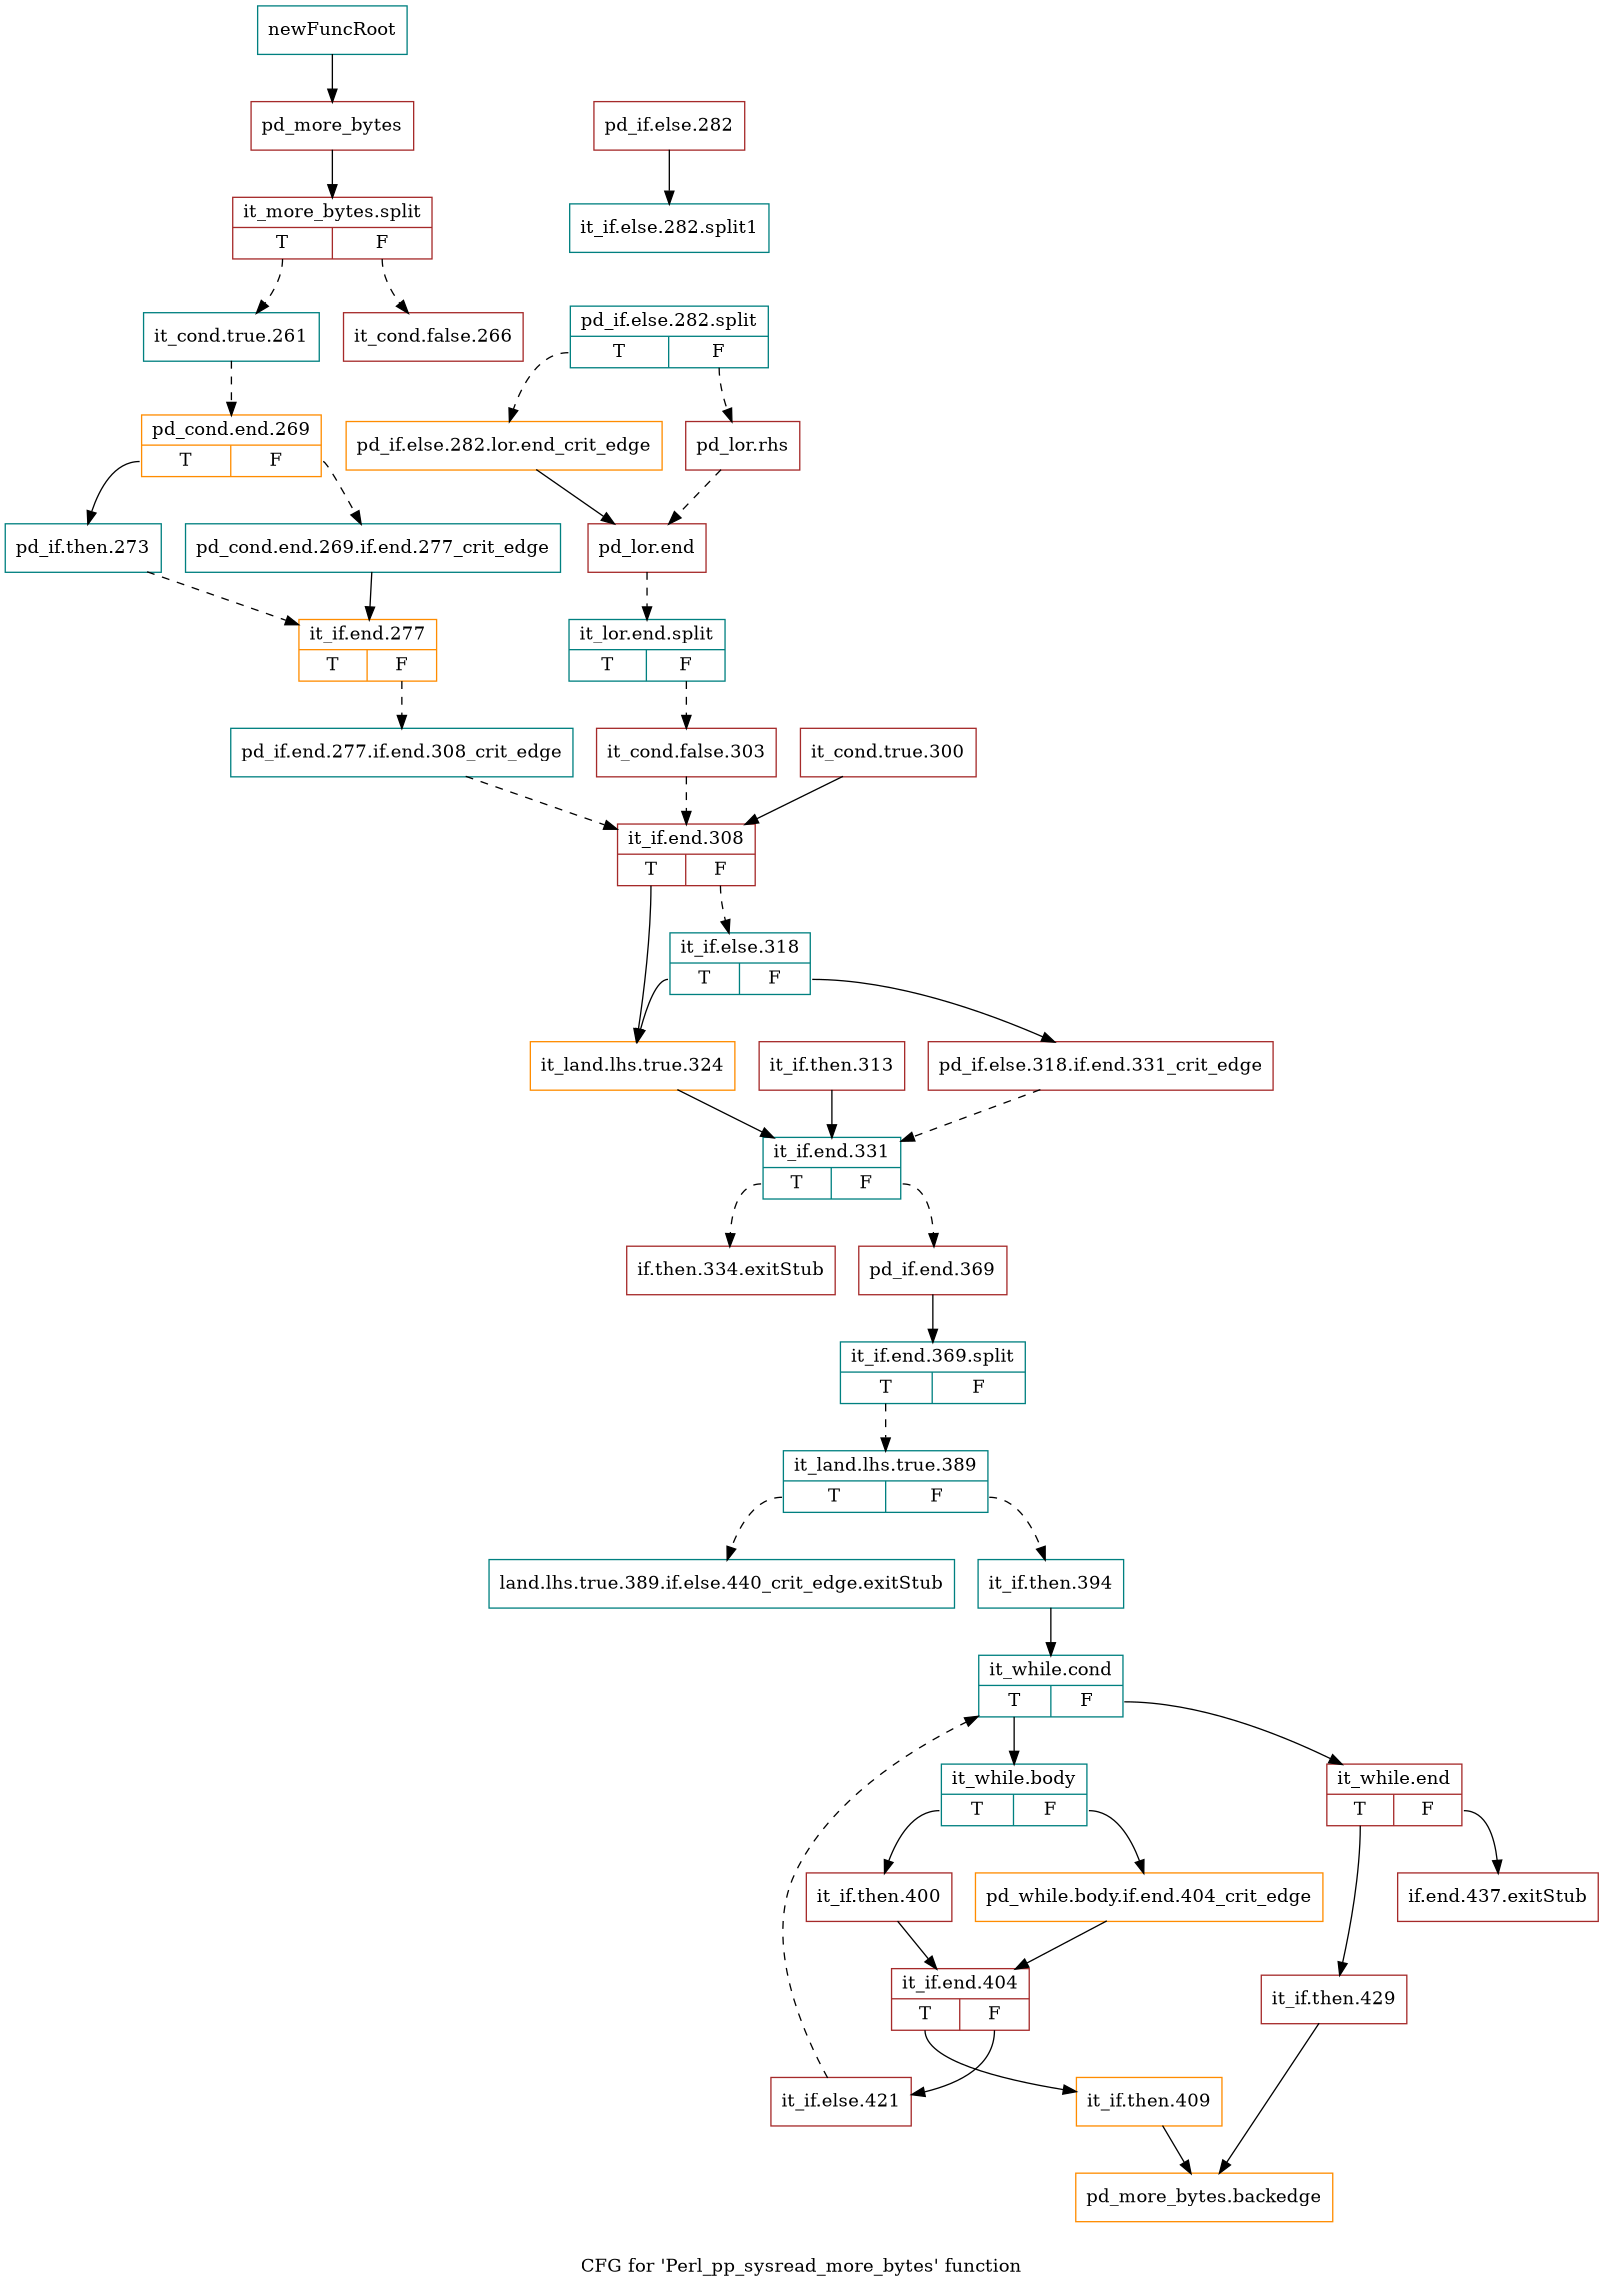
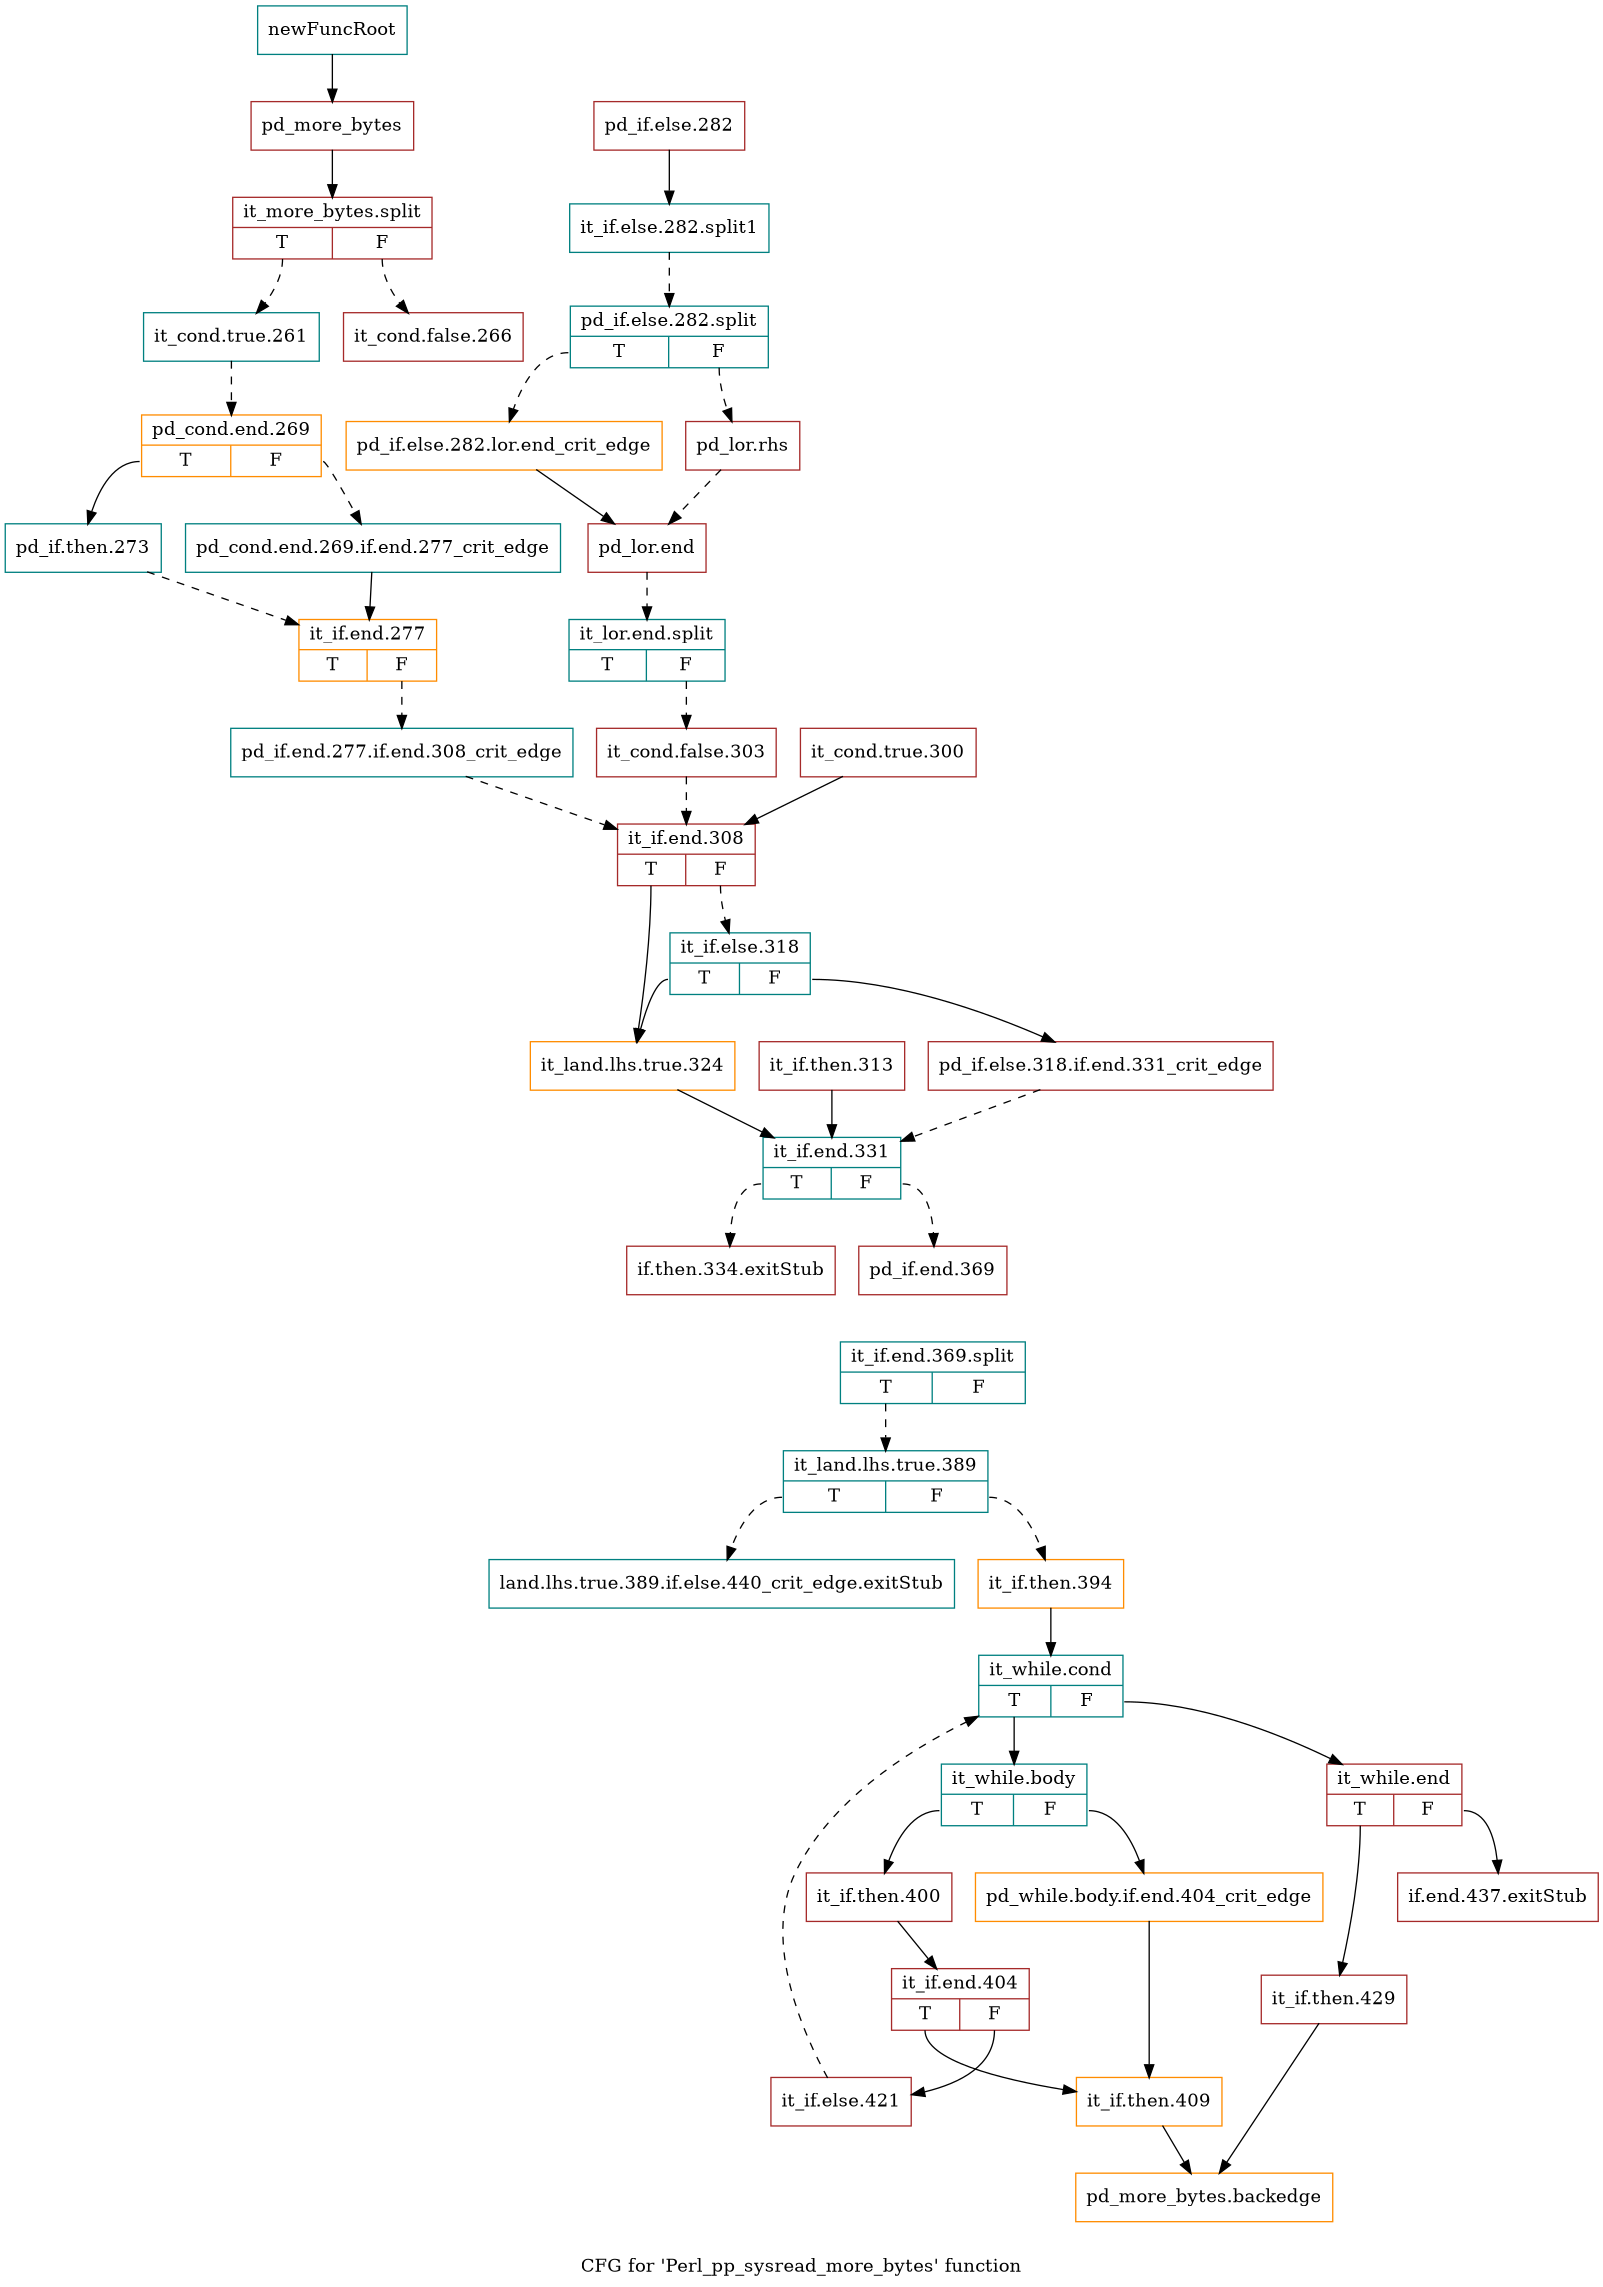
edge "it_if.else.282.split1" -> "pd_if.else.282.split": added
edge "pd_if.end.369" -> "it_if.end.369.split": removed
node "it_if.then.394": color teal -> darkorange
edge "pd_while.body.if.end.404_crit_edge" -> "it_if.end.404": now "pd_while.body.if.end.404_crit_edge" -> "it_if.then.409"
